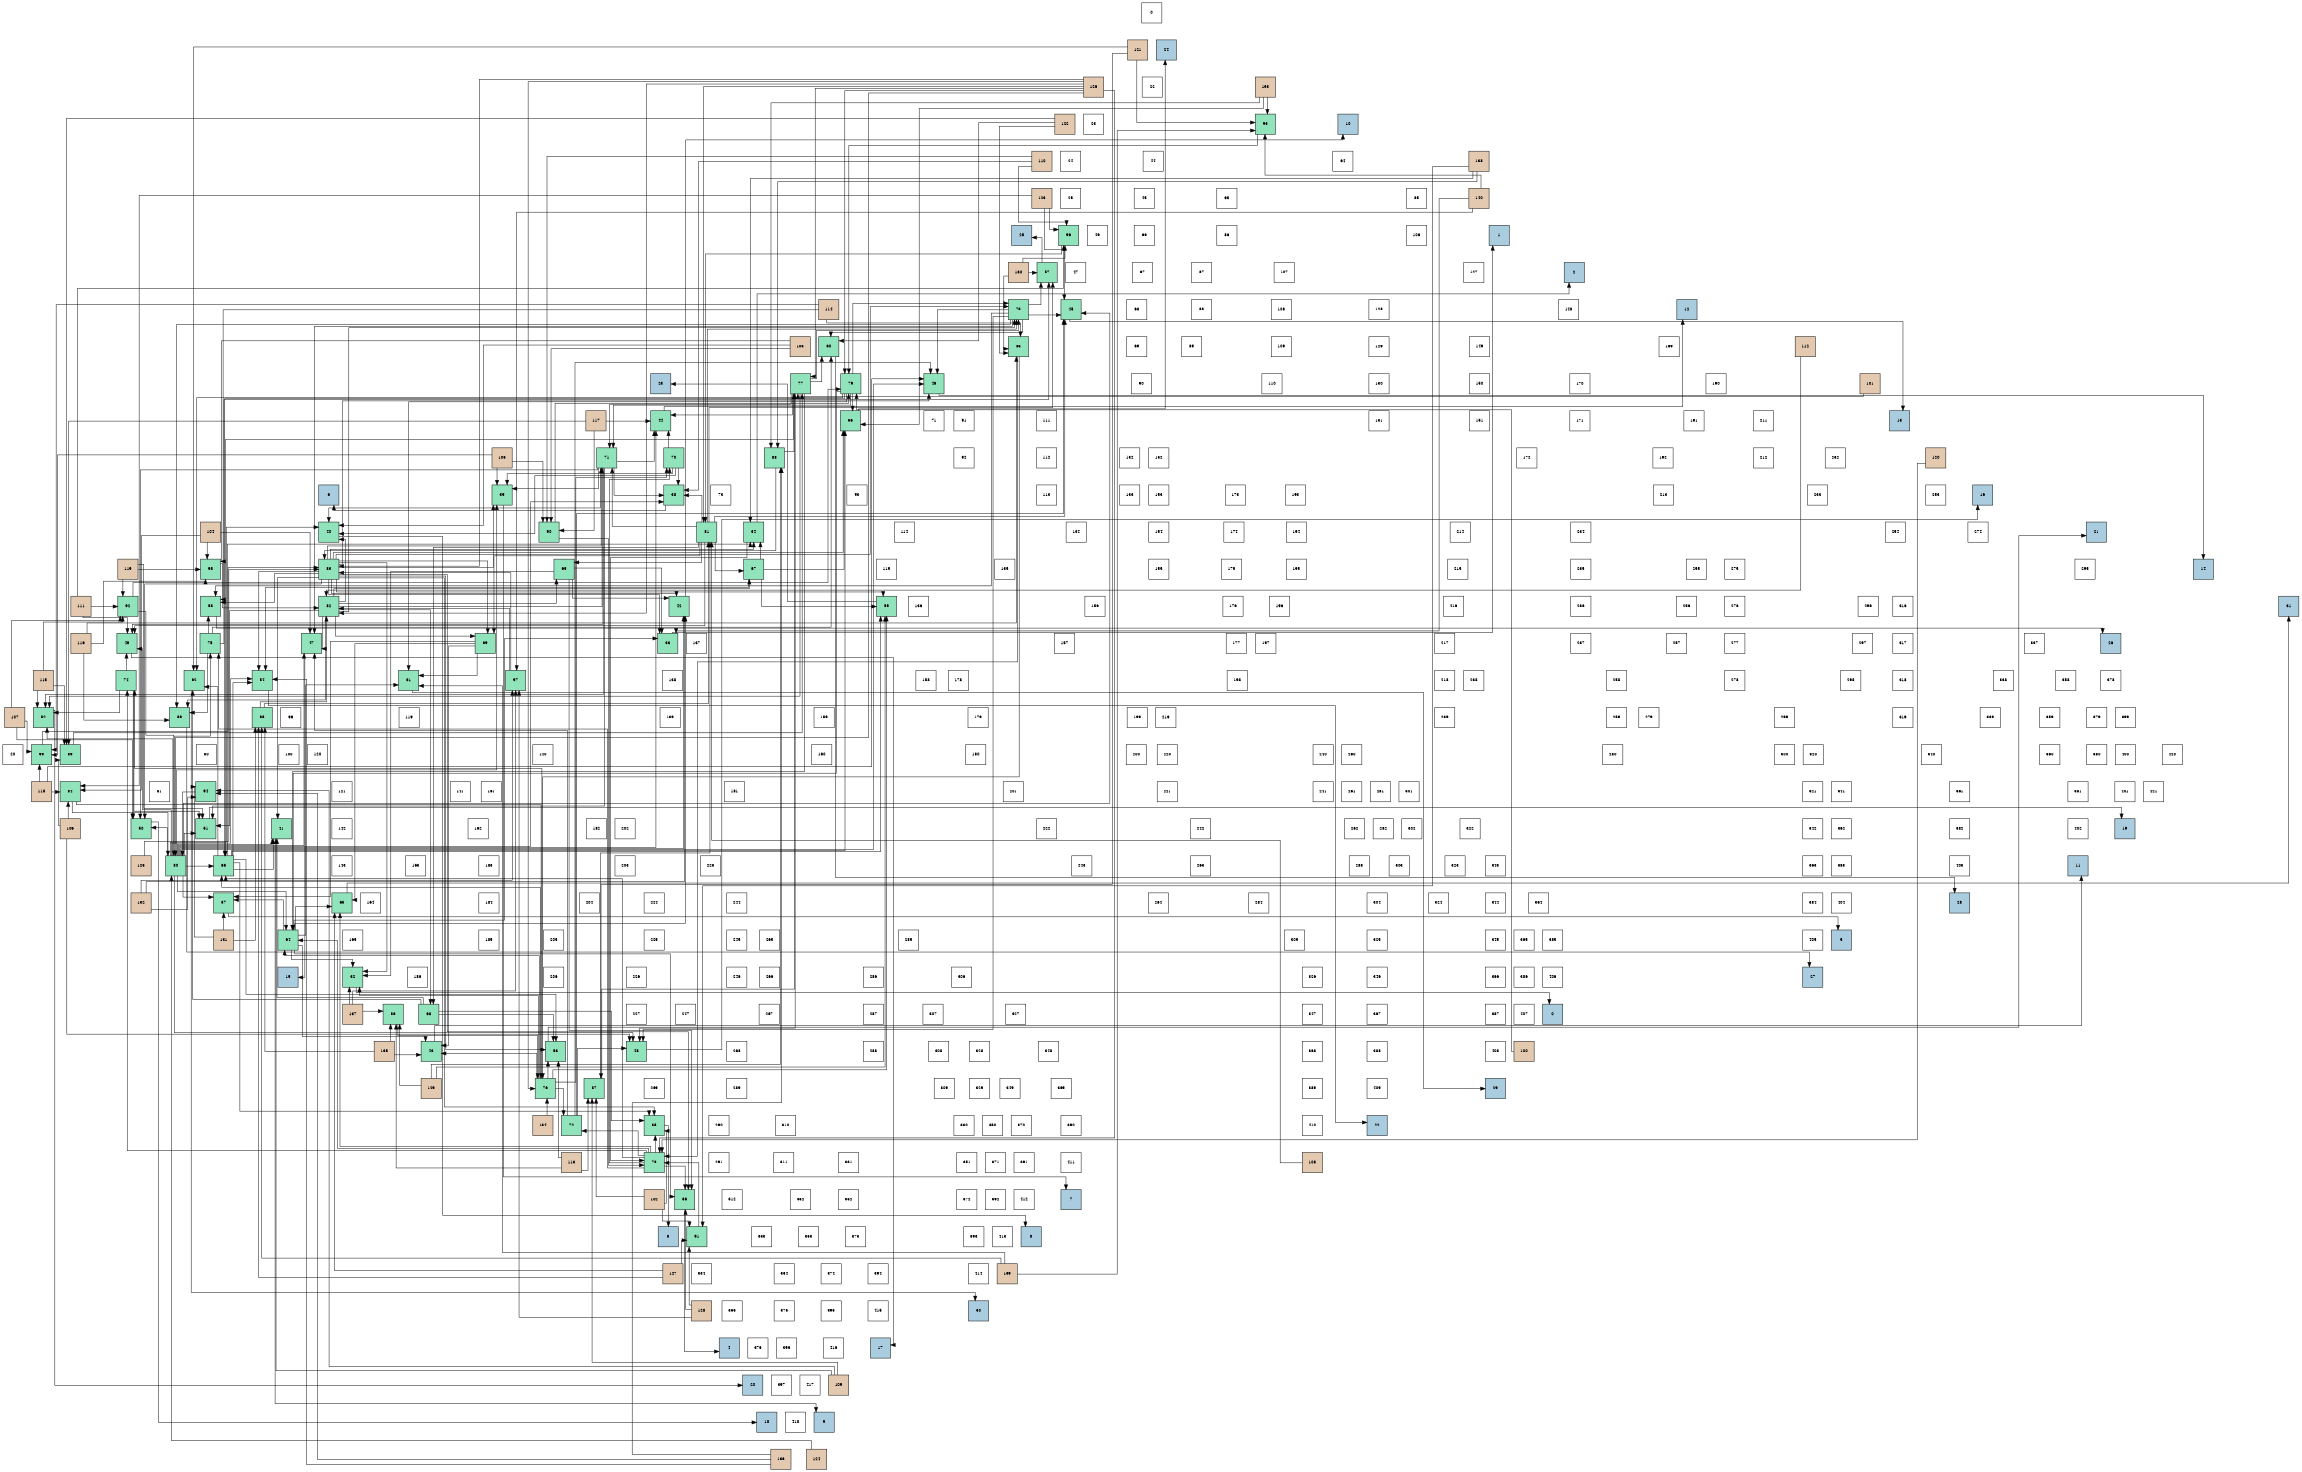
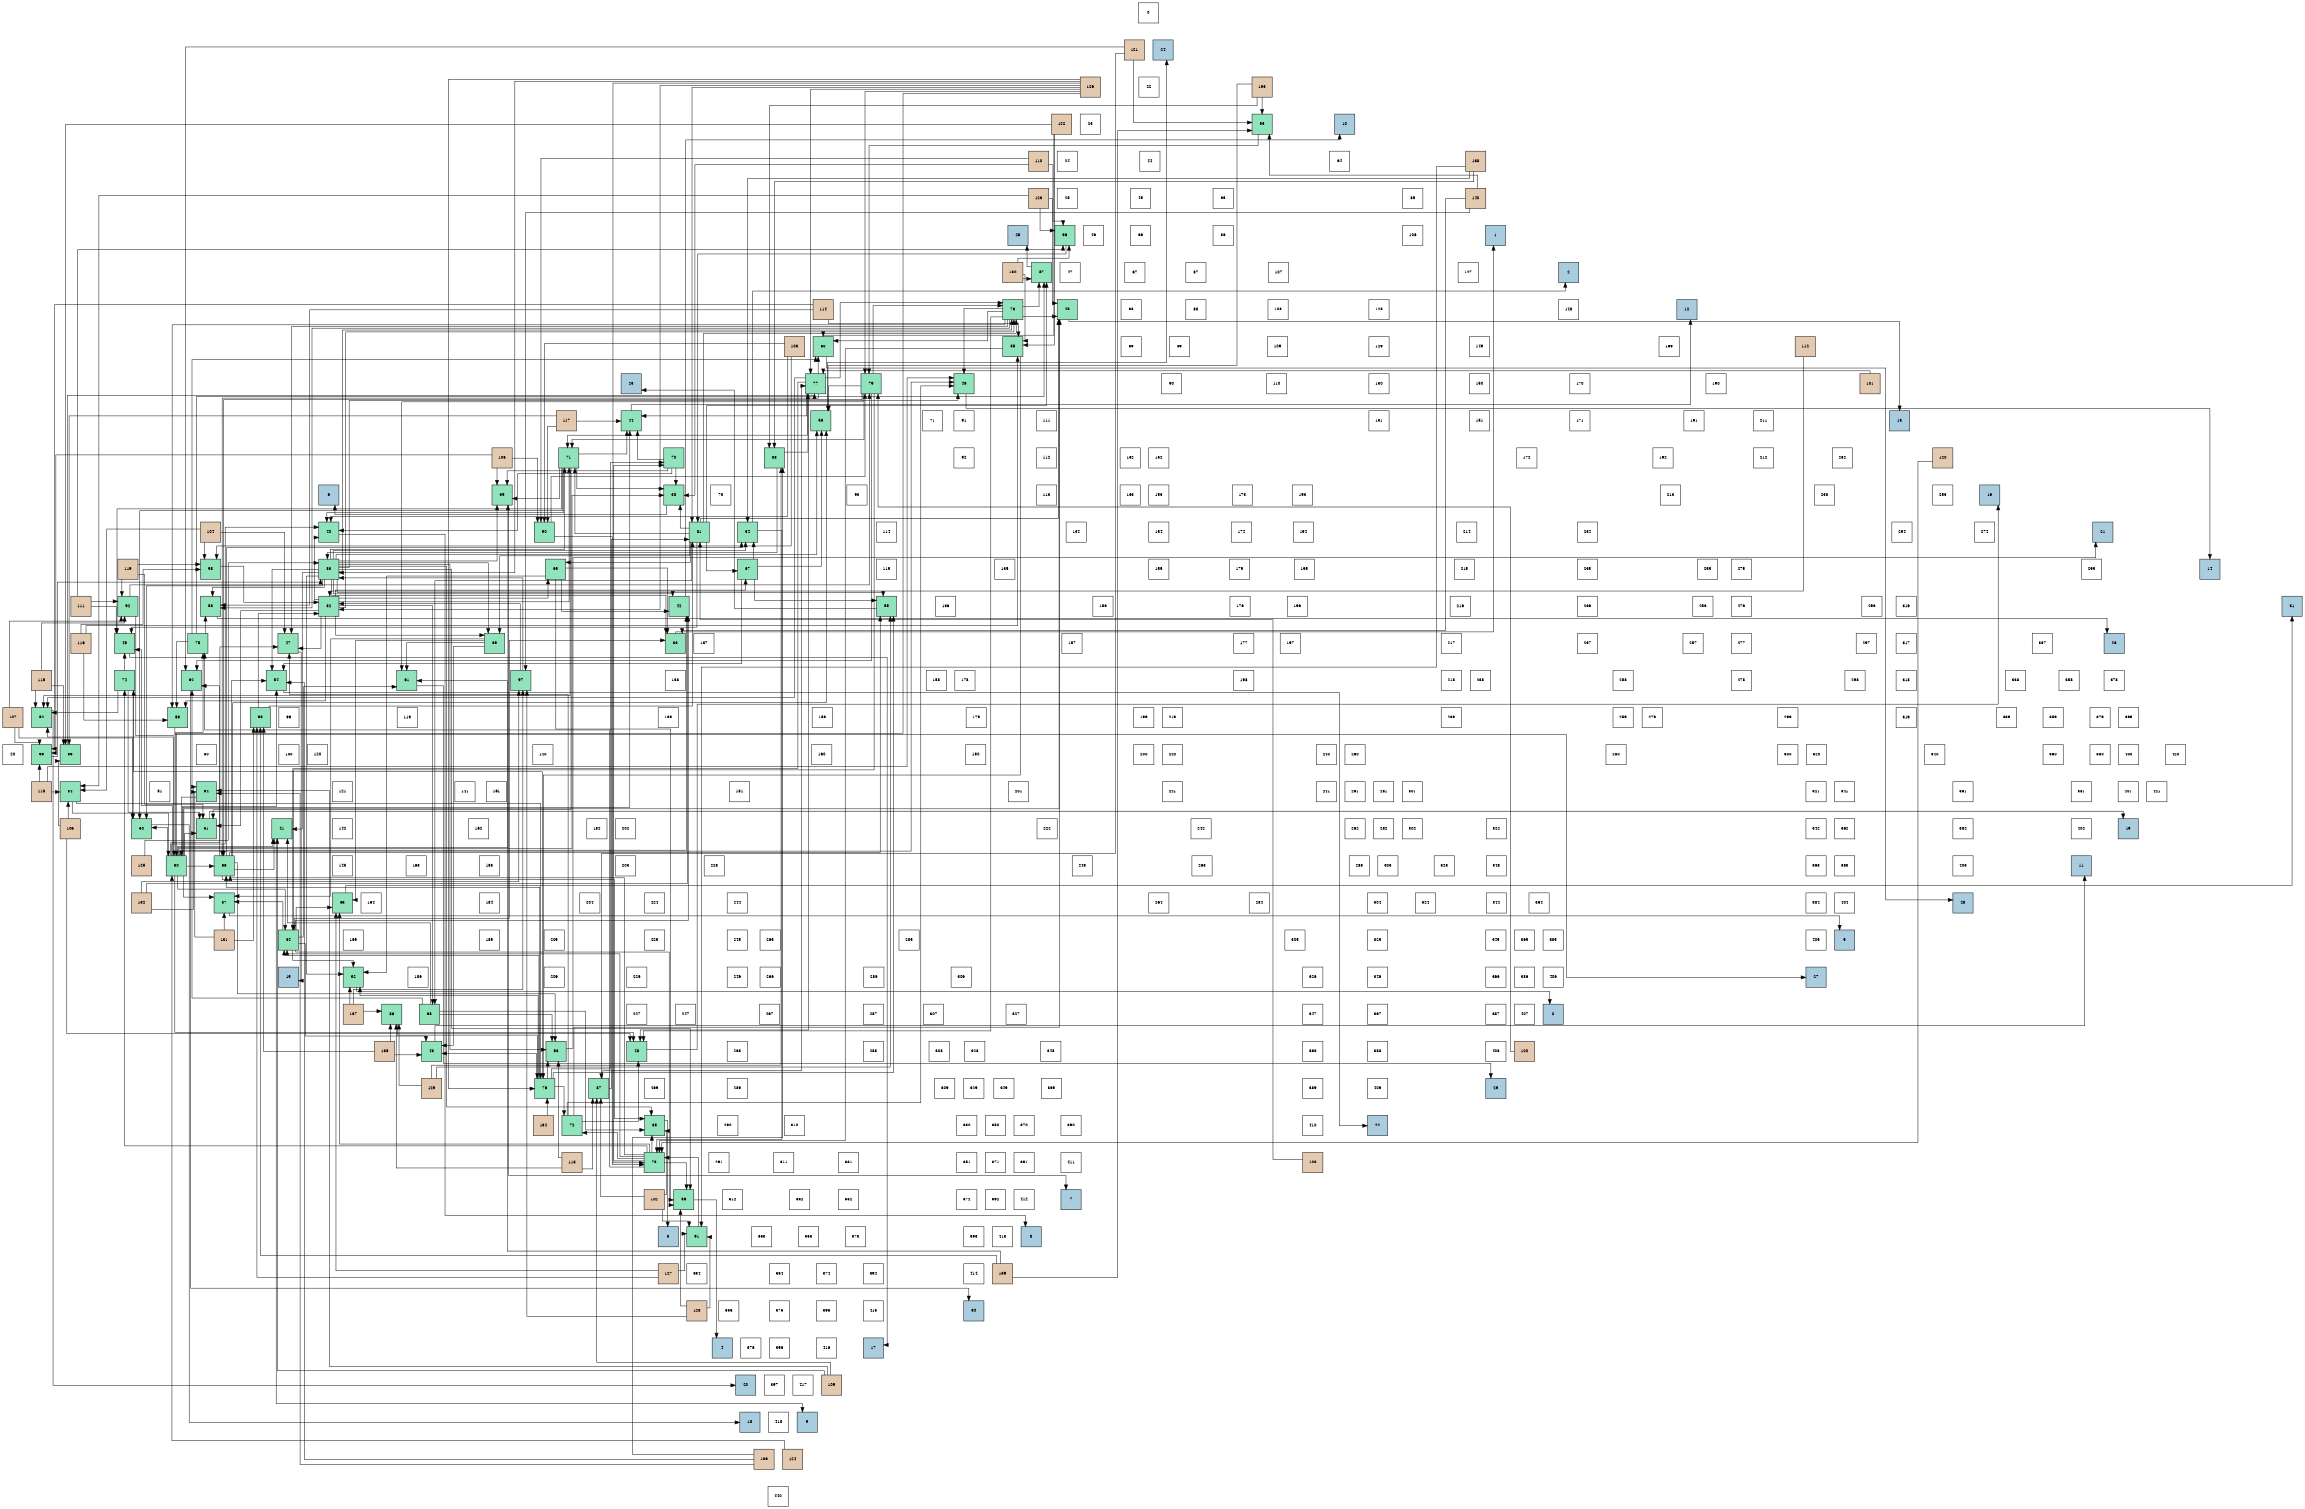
node "440": added
